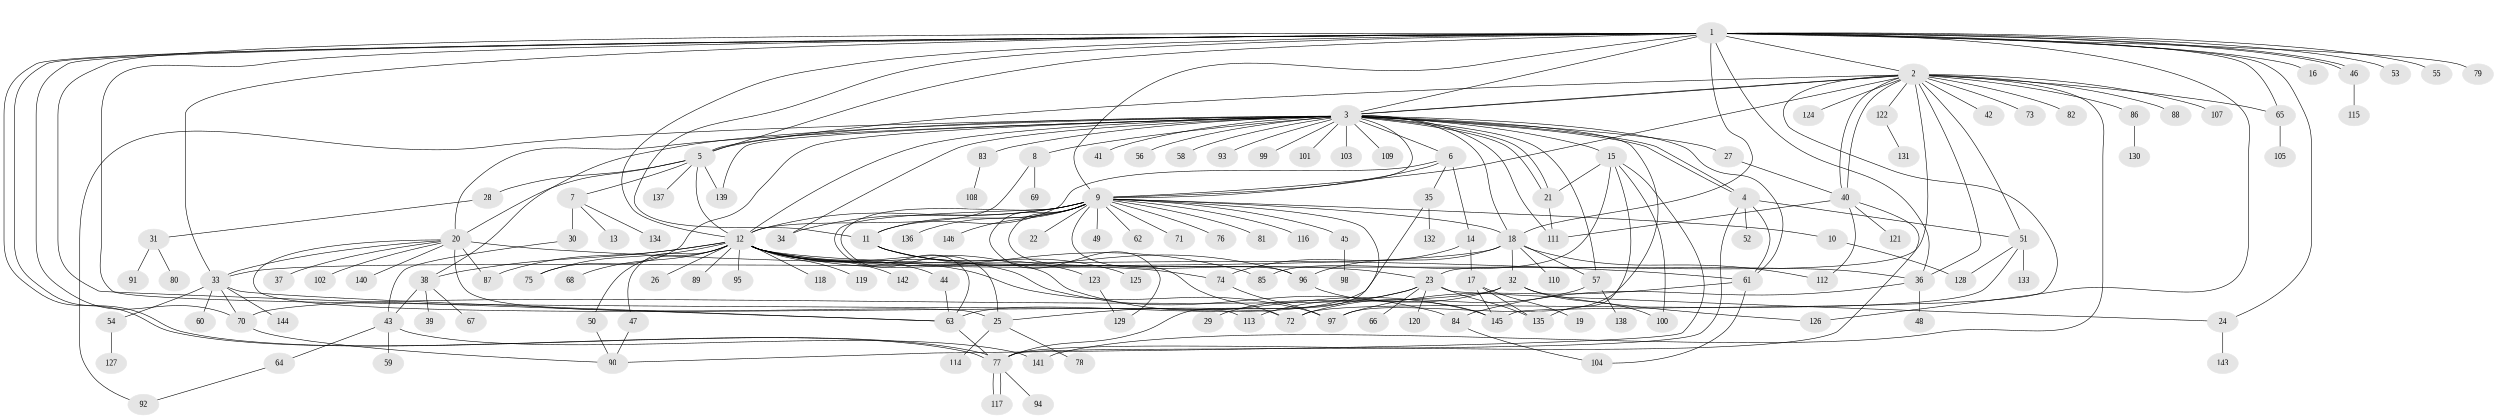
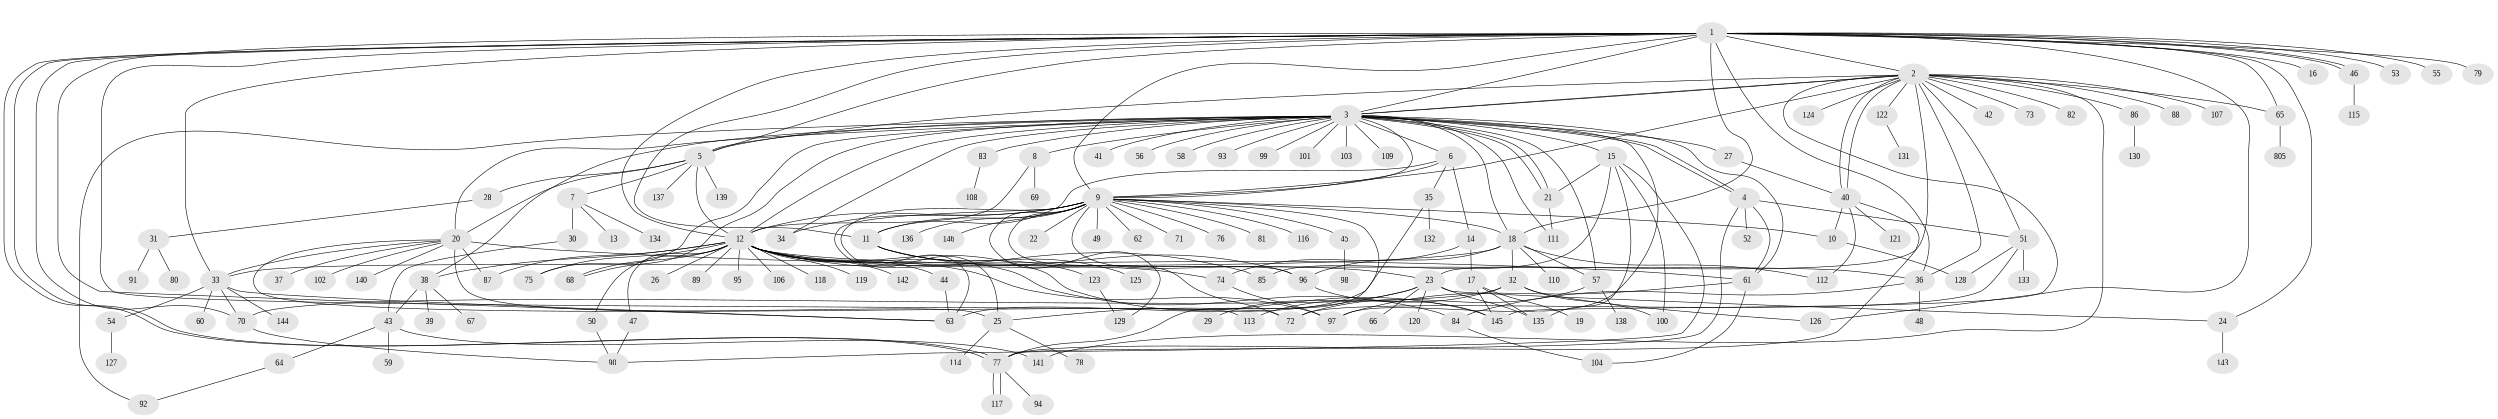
edge "3" -- "139": now "3" -- "68"
node "105": label "105" -> "805"
edge "40" -- "111": now "40" -- "10"
node "106": added
edge "63" -- "77": removed
